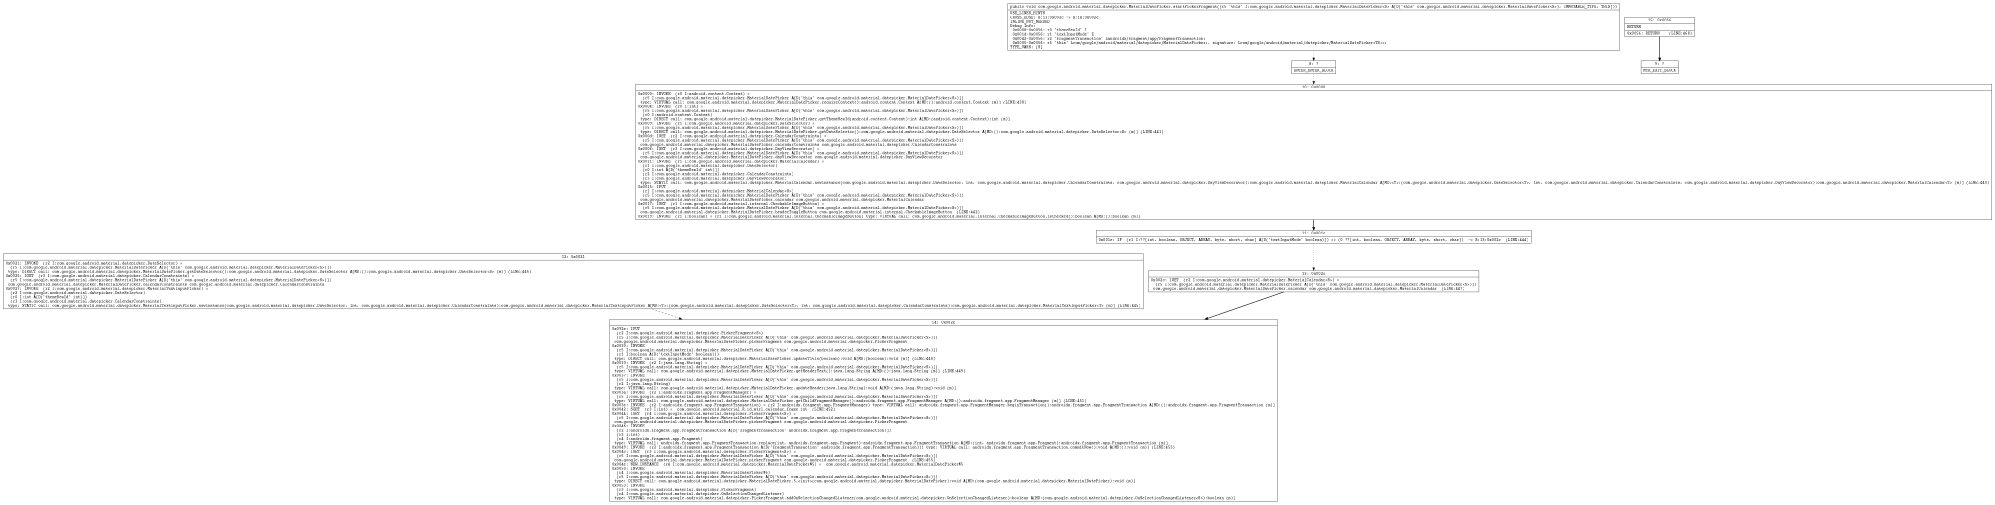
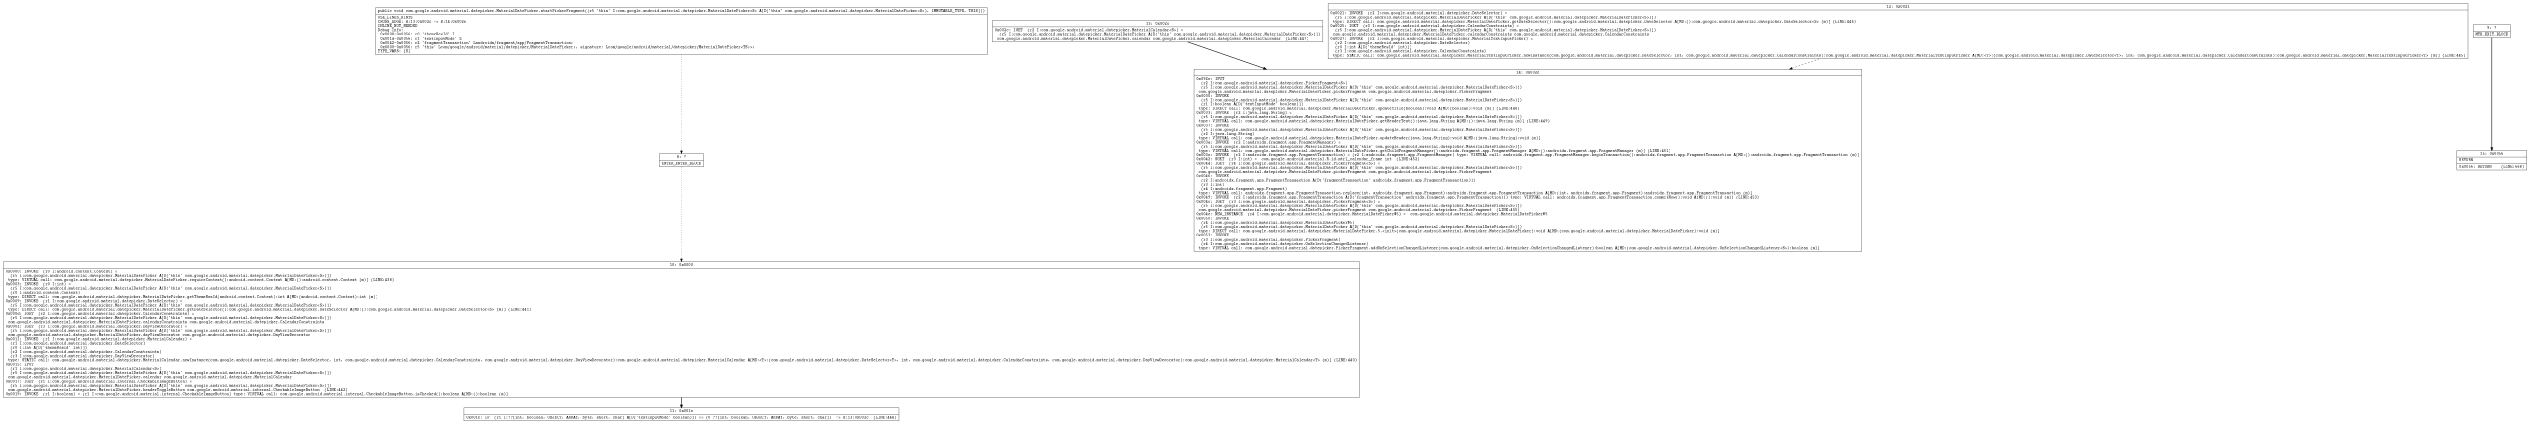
node "15: 0x0056": text "0x0056: RETURN    (LINE:468)" -> "0x0056: RETURN    (LINE:668)"
edge "15: 0x0056" -> "9: ?": reversed
node "10: 0x0000": text "0x0004: INVOKE  (r0 I:int) =" -> "0x0003: INVOKE  (r0 I:int) ="
edge "11: 0x001e" -> "13: 0x002c": removed
